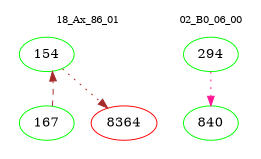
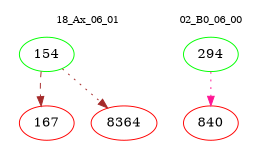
cluster "18_Ax_86_01": label "18_Ax_86_01" -> "18_Ax_06_01"
edge "167" -> "154": reversed
node "167": color green -> red
node "840": color green -> red
